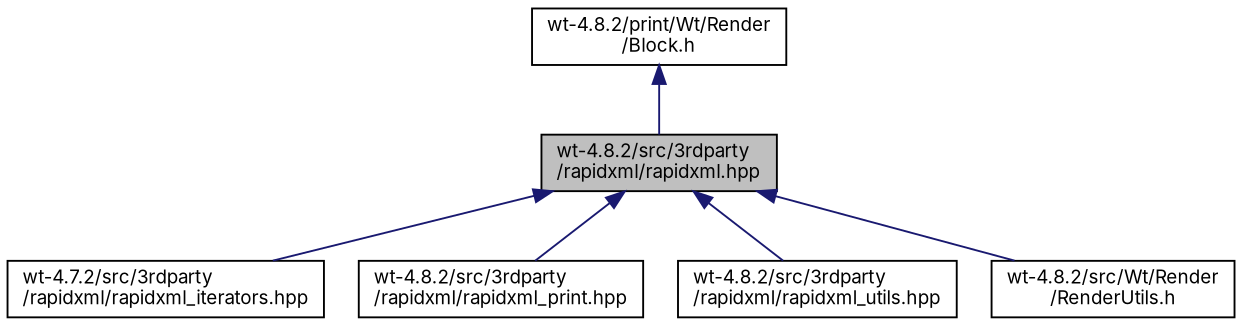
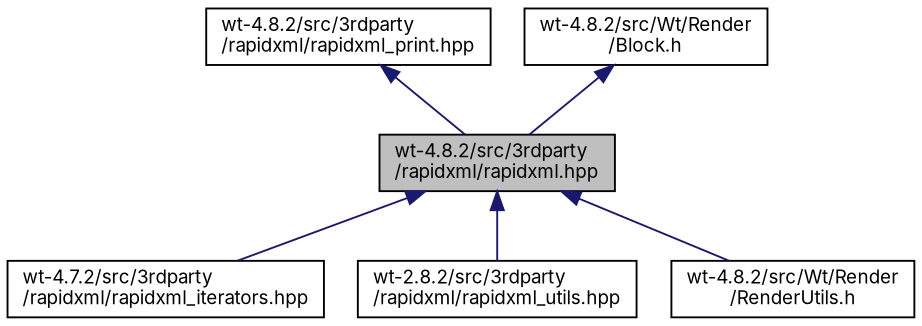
node "wt-4.8.2/print/Wt/Render /Block.h": label "wt-4.8.2/print/Wt/Render /Block.h" -> "wt-4.8.2/src/Wt/Render /Block.h"
edge "wt-4.8.2/src/3rdparty /rapidxml/rapidxml_print.hpp" -> "wt-4.8.2/src/3rdparty /rapidxml/rapidxml.hpp": reversed
node "wt-4.8.2/src/3rdparty /rapidxml/rapidxml_utils.hpp": label "wt-4.8.2/src/3rdparty /rapidxml/rapidxml_utils.hpp" -> "wt-2.8.2/src/3rdparty /rapidxml/rapidxml_utils.hpp"
